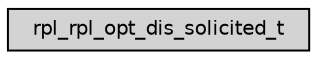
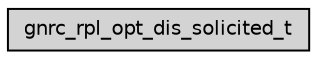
node "rpl_rpl_opt_dis_solicited_t": label "rpl_rpl_opt_dis_solicited_t" -> "gnrc_rpl_opt_dis_solicited_t"
